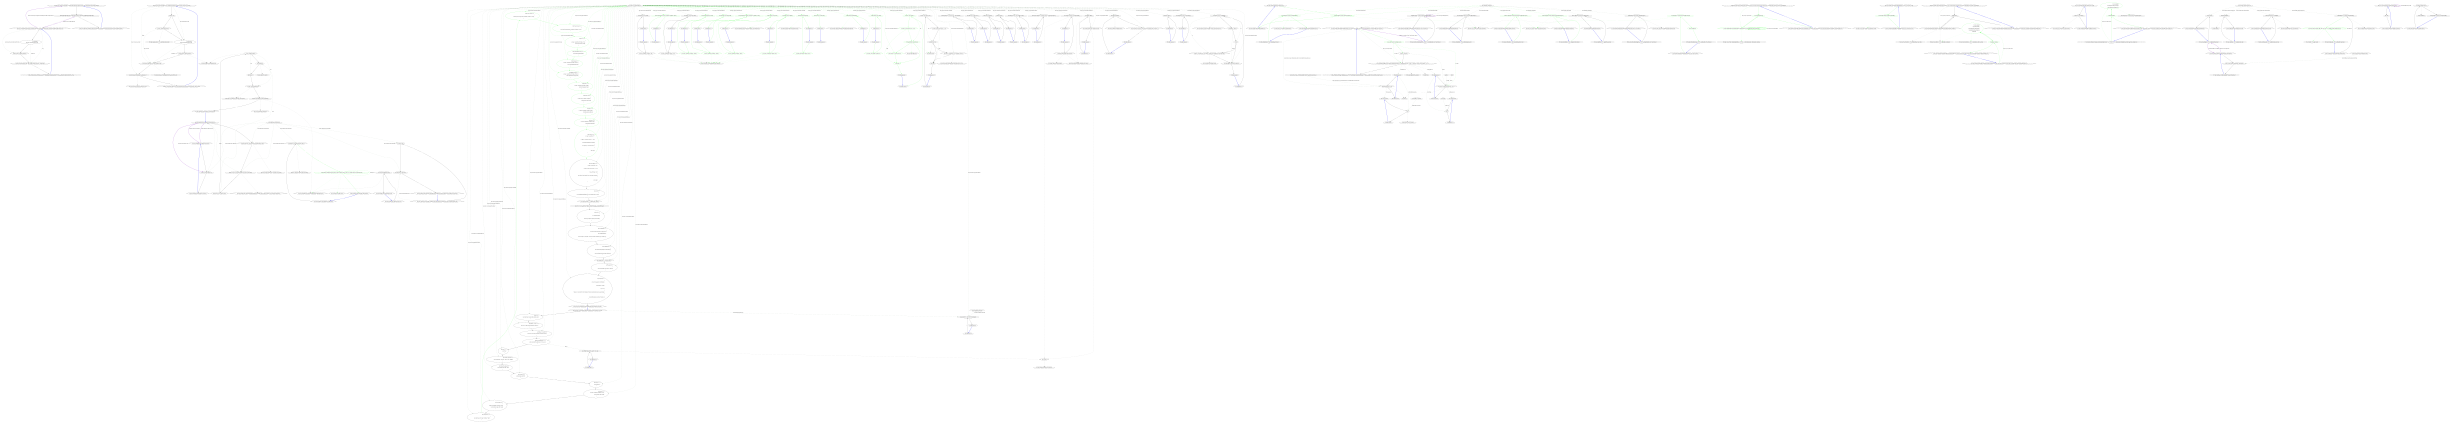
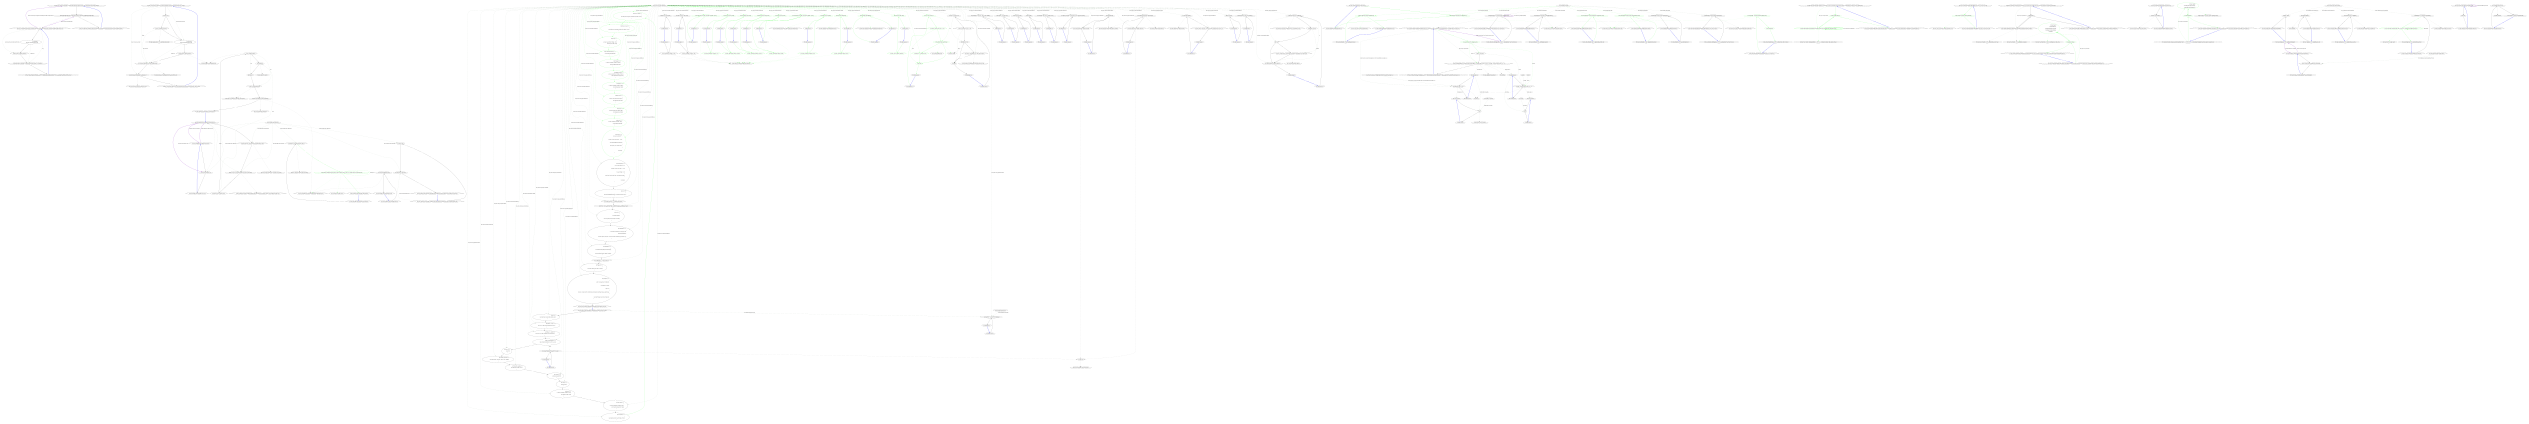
edge "Nancy.Demo.Hosting.Aspnet.MainModule" -> "this.ValidateCsrfToken(TimeSpan.FromSeconds(20))": added, label "Nancy.Demo.Hosting.Aspnet.MainModule"
node "0: var model = new RatPack { FirstName = ''You'' }": added
